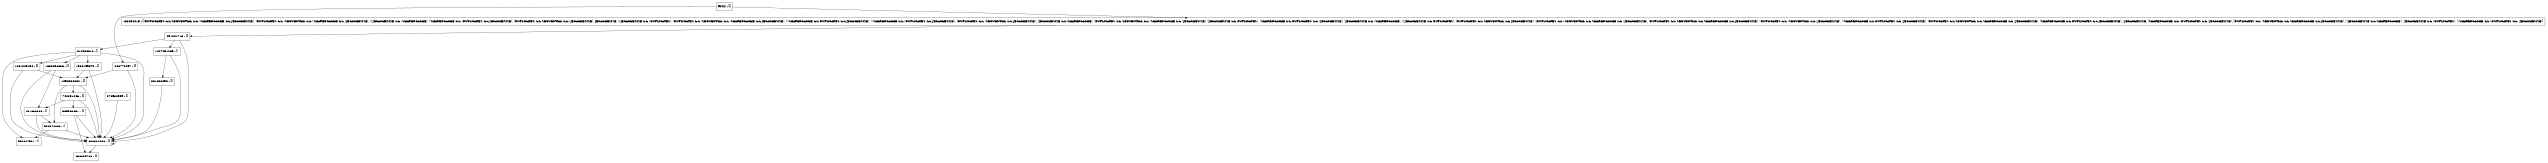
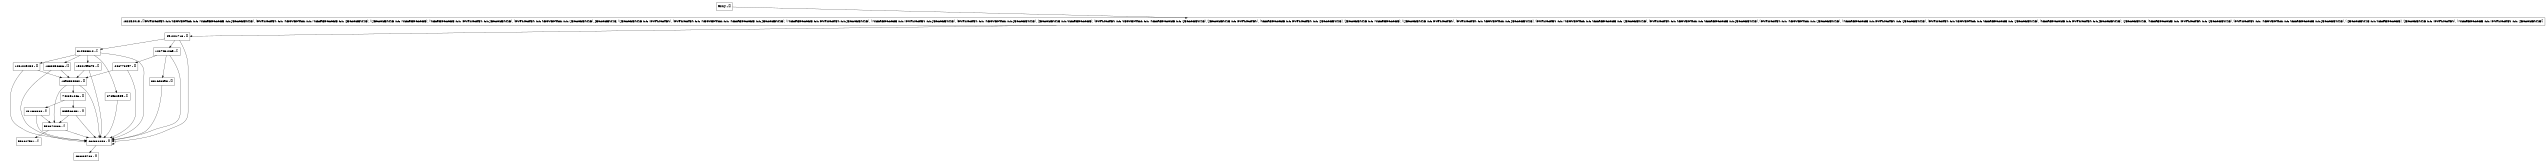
edge "entry - []" -> "246773497 - []": now "1227431269 - []" -> "246773497 - []"
edge "814888812 - []" -> "956827981 - []": now "814888812 - []" -> "276932959 - []"
edge "1380056636 - []" -> "481833888 - []": now "1380056636 - []" -> "1398330032 - []"
edge "742851246 - []" -> "234332448 - []": removed
edge "559963051 - []" -> "436805768 - []": now "559963051 - []" -> "958372036 - []"
